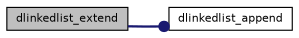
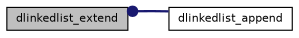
edge "dlinkedlist_extend" -> "dlinkedlist_append": reversed
